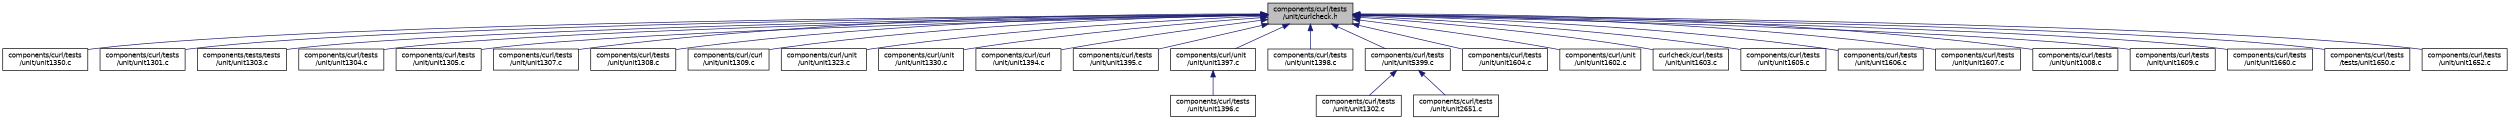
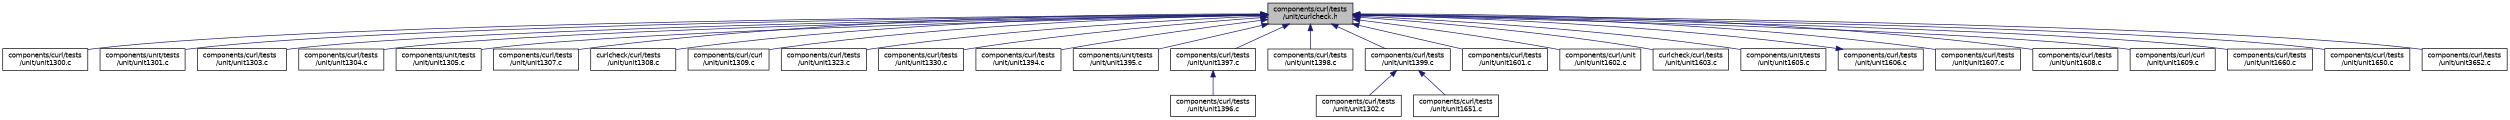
edge "components/curl/tests /unit/unit1606.c" -> "components/curl/tests /unit/curlcheck.h": reversed
node "components/curl/tests /unit/unit1350.c": label "components/curl/tests /unit/unit1350.c" -> "components/curl/tests /unit/unit1300.c"
node "components/curl/tests /unit/unit1301.c": label "components/curl/tests /unit/unit1301.c" -> "components/unit/tests /unit/unit1301.c"
node "components/tests/tests /unit/unit1303.c": label "components/tests/tests /unit/unit1303.c" -> "components/curl/tests /unit/unit1303.c"
node "components/curl/tests /unit/unit1305.c": label "components/curl/tests /unit/unit1305.c" -> "components/unit/tests /unit/unit1305.c"
node "components/curl/tests /unit/unit1308.c": label "components/curl/tests /unit/unit1308.c" -> "curlcheck/curl/tests /unit/unit1308.c"
node "components/curl/unit /unit/unit1323.c": label "components/curl/unit /unit/unit1323.c" -> "components/curl/tests /unit/unit1323.c"
node "components/curl/unit /unit/unit1330.c": label "components/curl/unit /unit/unit1330.c" -> "components/curl/tests /unit/unit1330.c"
node "components/curl/curl /unit/unit1394.c": label "components/curl/curl /unit/unit1394.c" -> "components/curl/tests /unit/unit1394.c"
node "components/curl/tests /unit/unit1395.c": label "components/curl/tests /unit/unit1395.c" -> "components/unit/tests /unit/unit1395.c"
node "components/curl/unit /unit/unit1397.c": label "components/curl/unit /unit/unit1397.c" -> "components/curl/tests /unit/unit1397.c"
node "components/curl/tests /unit/unit5399.c": label "components/curl/tests /unit/unit5399.c" -> "components/curl/tests /unit/unit1399.c"
node "components/curl/tests /unit/unit1604.c": label "components/curl/tests /unit/unit1604.c" -> "components/curl/tests /unit/unit1601.c"
node "components/curl/tests /unit/unit1605.c": label "components/curl/tests /unit/unit1605.c" -> "components/unit/tests /unit/unit1605.c"
node "components/curl/tests /unit/unit1008.c": label "components/curl/tests /unit/unit1008.c" -> "components/curl/tests /unit/unit1608.c"
node "components/curl/tests /unit/unit1609.c": label "components/curl/tests /unit/unit1609.c" -> "components/curl/curl /unit/unit1609.c"
node "components/curl/tests /tests/unit1650.c": label "components/curl/tests /tests/unit1650.c" -> "components/curl/tests /unit/unit1650.c"
node "components/curl/tests /unit/unit1652.c": label "components/curl/tests /unit/unit1652.c" -> "components/curl/tests /unit/unit3652.c"
node "components/curl/tests /unit/unit2651.c": label "components/curl/tests /unit/unit2651.c" -> "components/curl/tests /unit/unit1651.c"
